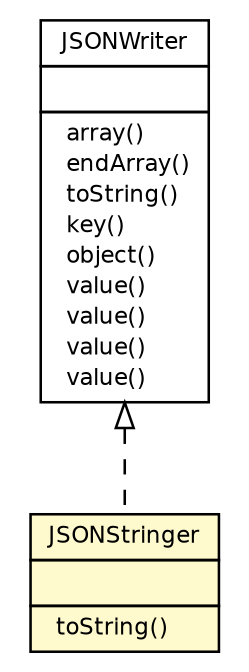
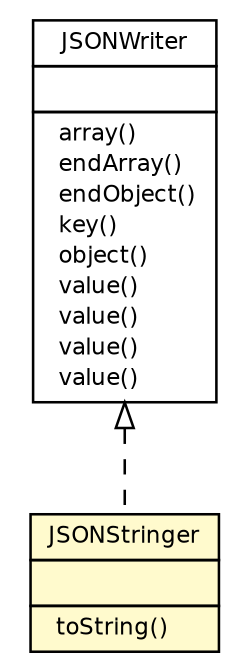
node "JSONWriter": text "toString()" -> "endObject()"
